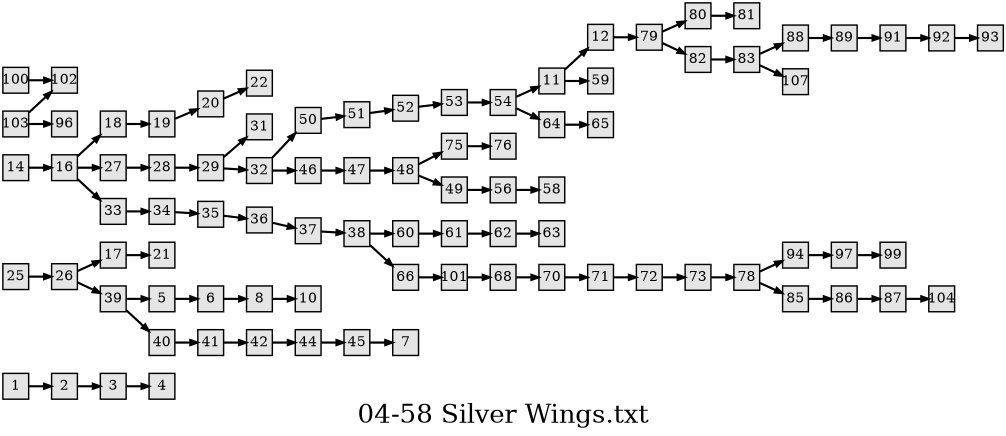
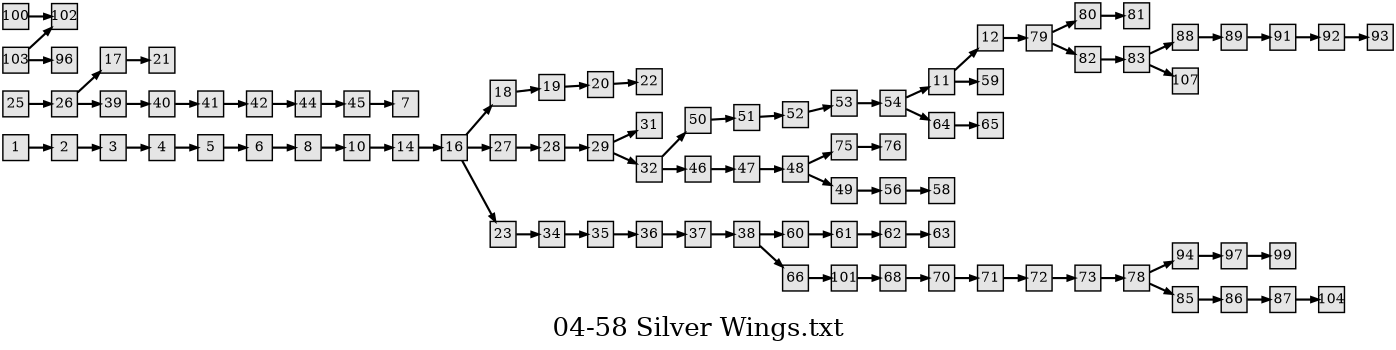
edge "10" -> "14": added
node "33": label "33" -> "23"
edge "39" -> "5": now "4" -> "5"
